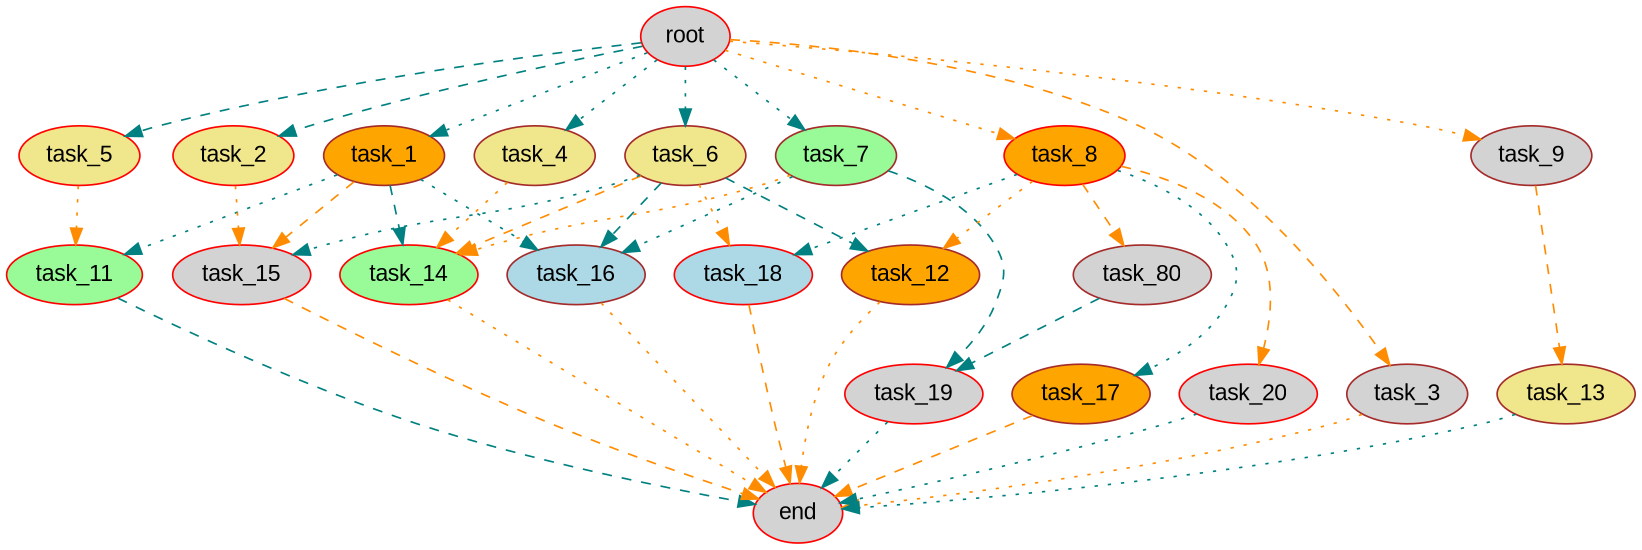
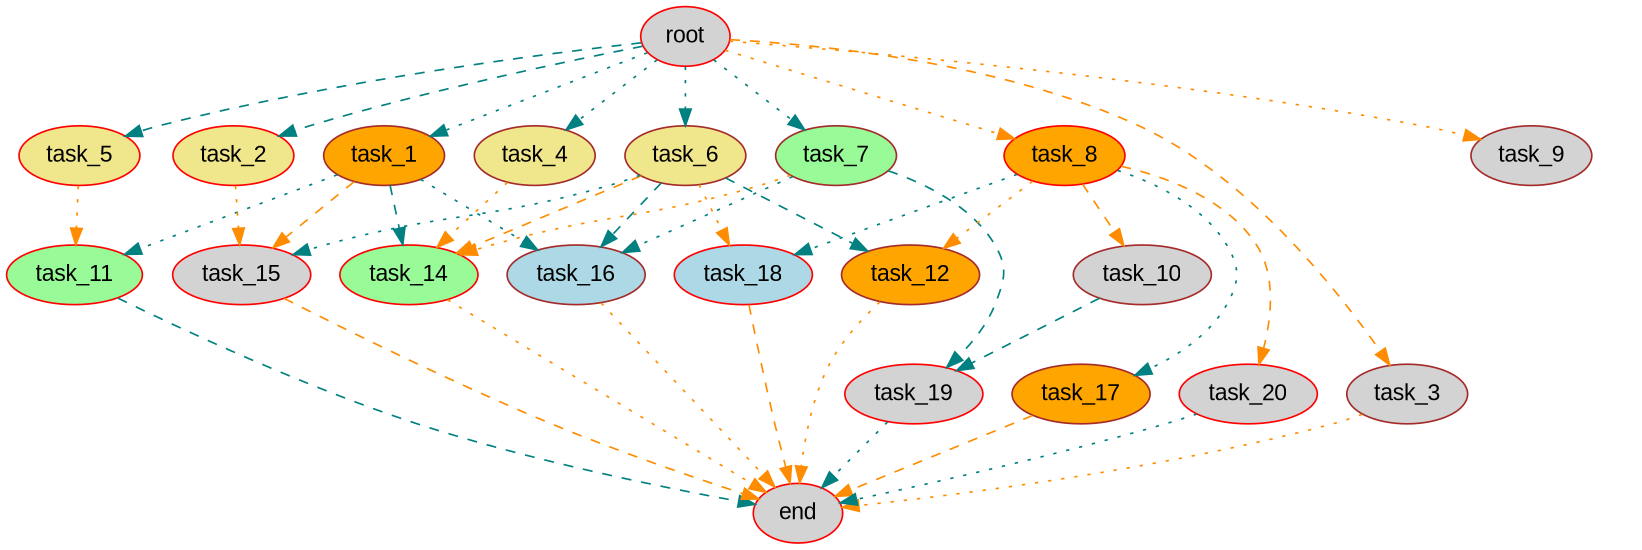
node "task_80": label "task_80" -> "task_10"
node "task_13": removed
